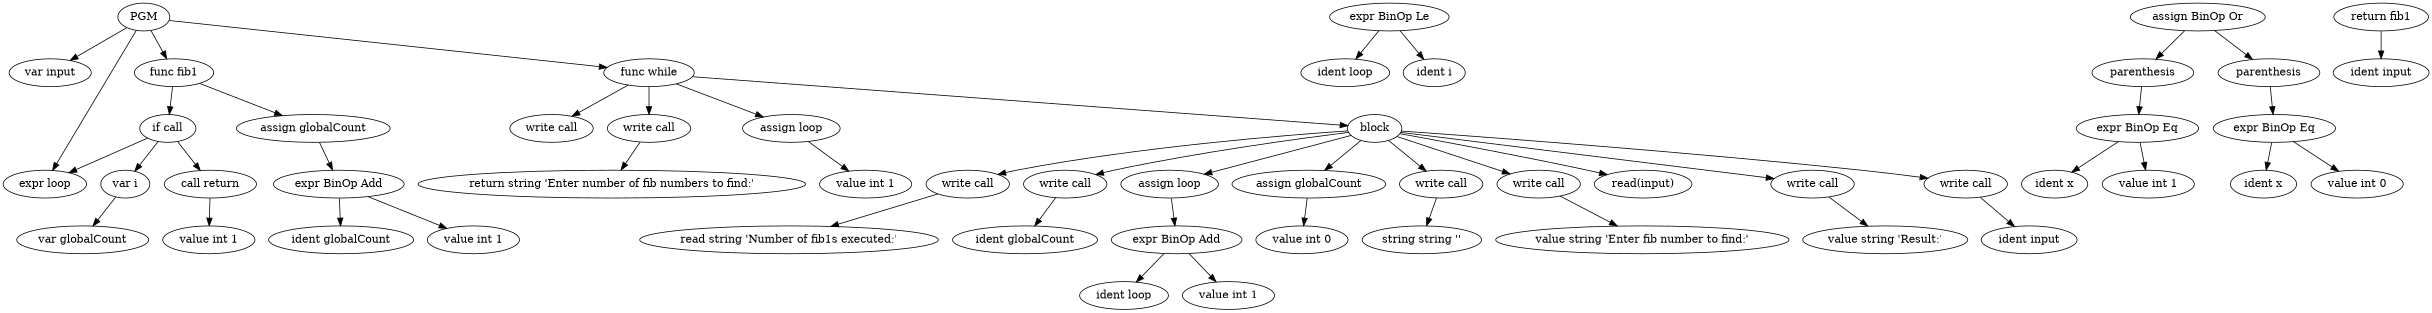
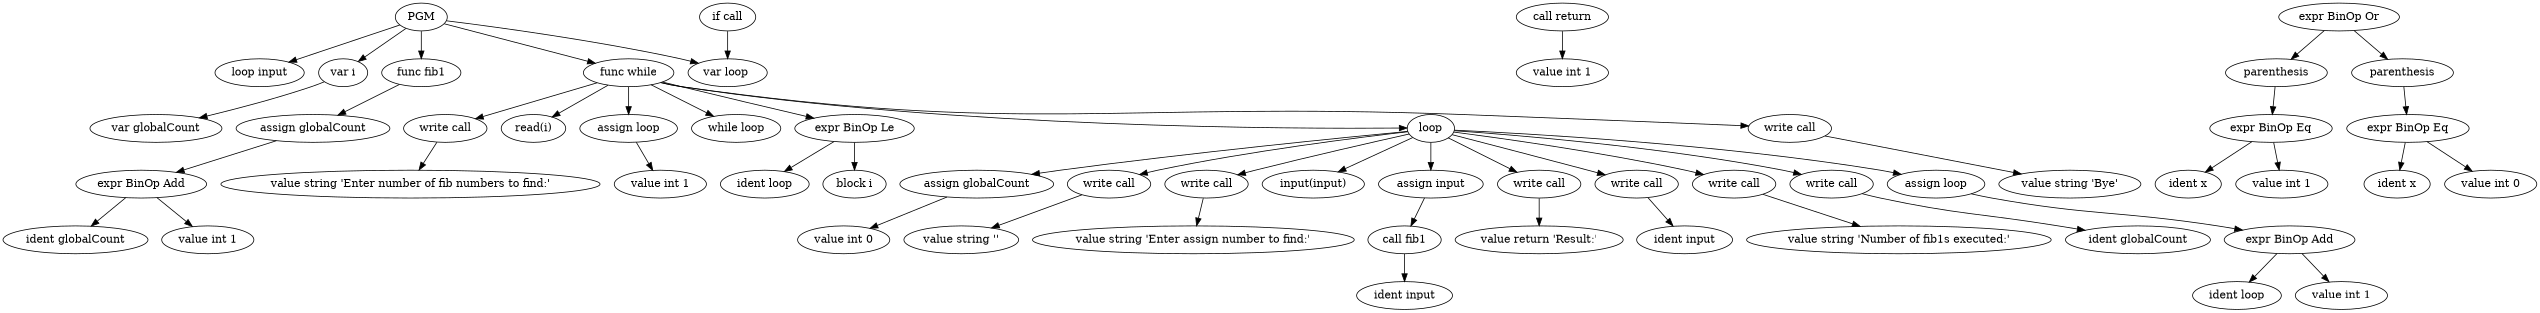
node "assign BinOp Or": label "assign BinOp Or" -> "expr BinOp Or"
node "return fib1": label "return fib1" -> "call fib1"
node "var input": label "var input" -> "loop input"
node "ident i": label "ident i" -> "block i"
edge "func fib1" -> "if call": removed
edge "func while" -> "expr BinOp Le": added
node "read(i)": added
node "while loop": added
node "block": label "block" -> "loop"
edge "if call" -> "var i": now "PGM" -> "var i"
edge "if call" -> "call return": removed
node "expr loop": label "expr loop" -> "var loop"
node "return string 'Enter number of fib numbers to find:'": label "return string 'Enter number of fib numbers to find:'" -> "value string 'Enter number of fib numbers to find:'"
node "assign input": added
node "read(input)": label "read(input)" -> "input(input)"
node "value string 'Bye'": added
node "read string 'Number of fib1s executed:'": label "read string 'Number of fib1s executed:'" -> "value string 'Number of fib1s executed:'"
node "string string ''": label "string string ''" -> "value string ''"
node "value string 'Enter fib number to find:'": label "value string 'Enter fib number to find:'" -> "value string 'Enter assign number to find:'"
node "value string 'Result:'": label "value string 'Result:'" -> "value return 'Result:'"
